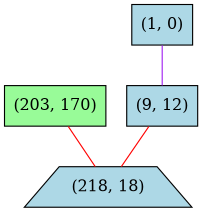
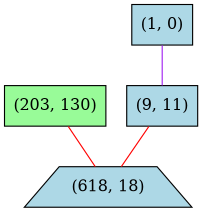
node "(203, 170)": label "(203, 170)" -> "(203, 130)"
node "(9, 12)": label "(9, 12)" -> "(9, 11)"
node "(218, 18)": label "(218, 18)" -> "(618, 18)"
